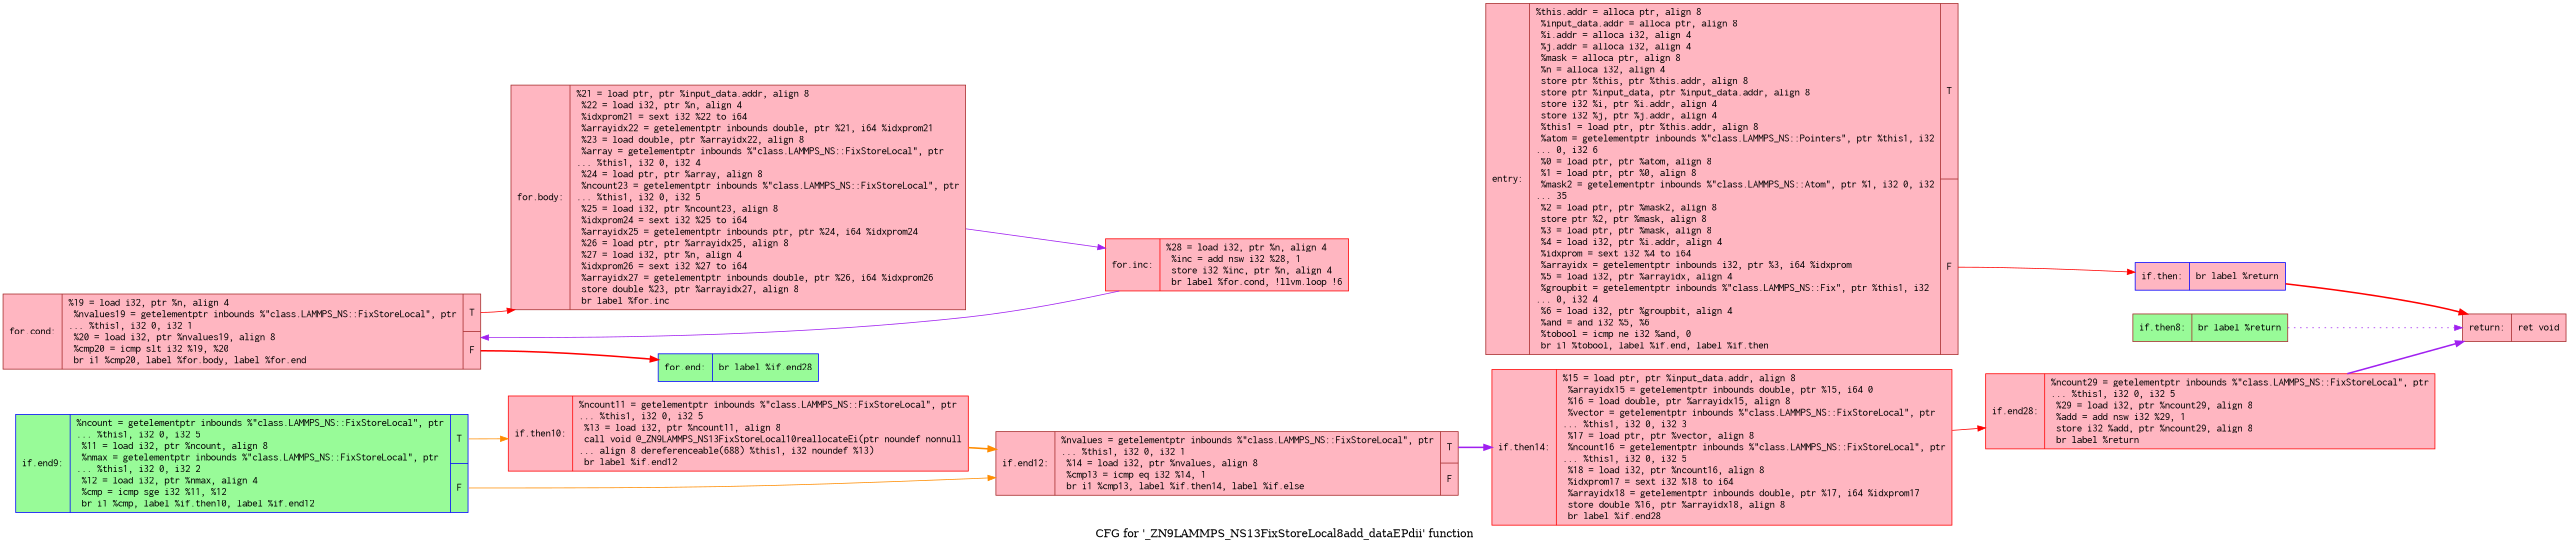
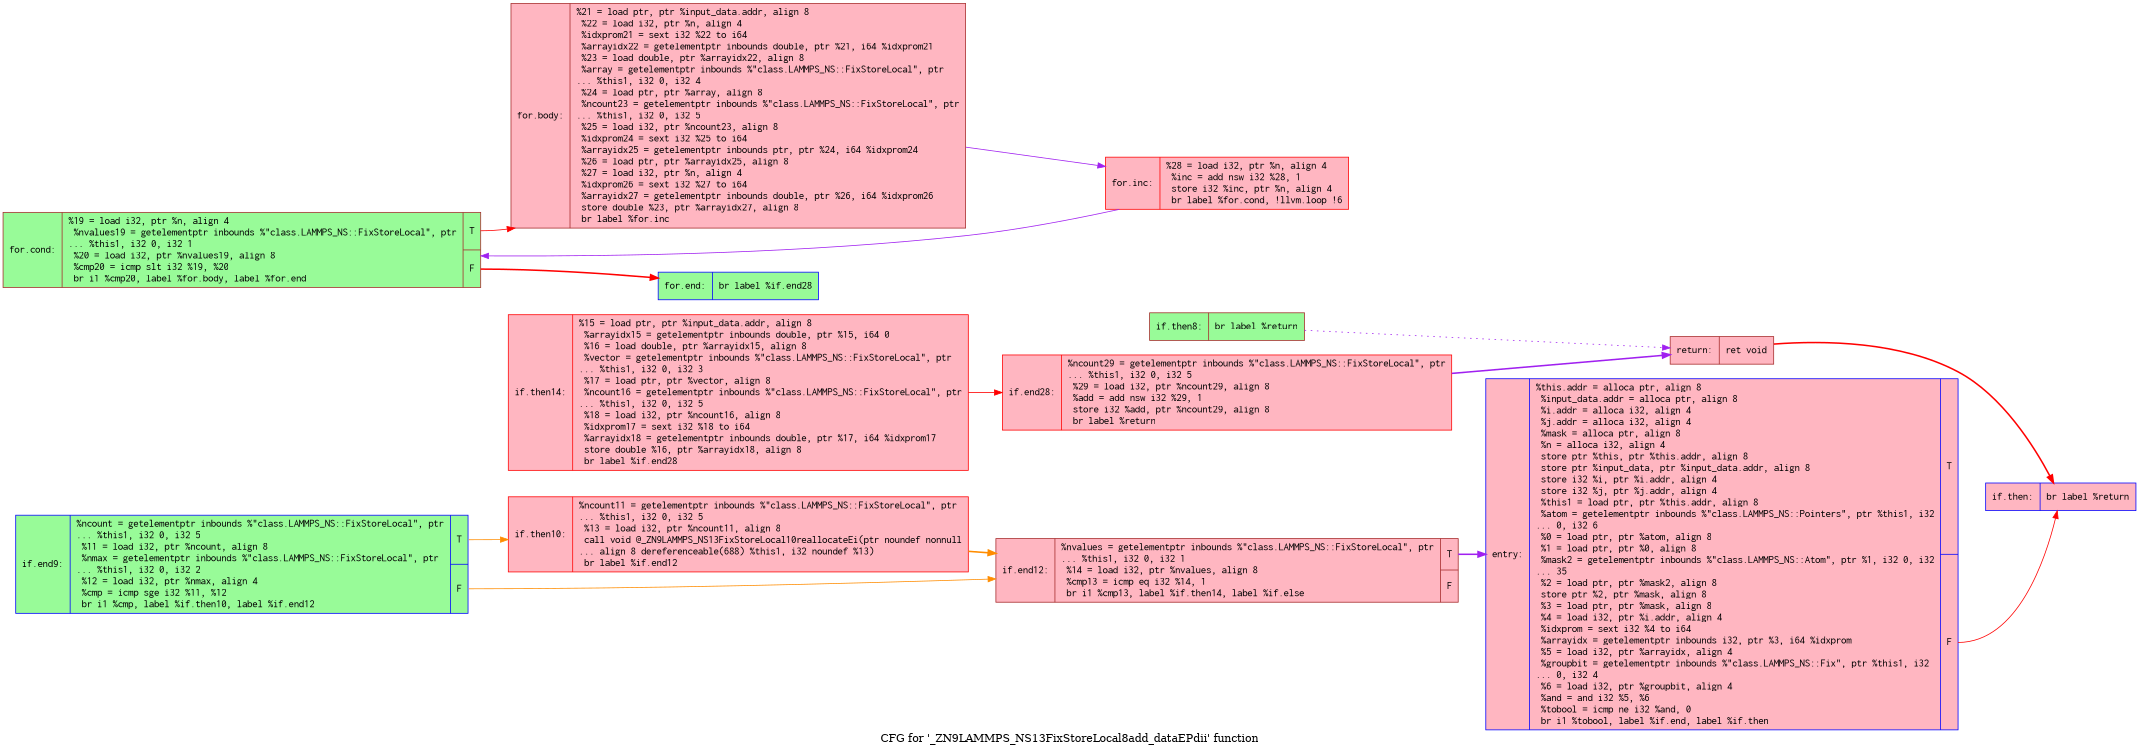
node "entry:": color brown -> blue
edge "if.then:" -> "return:": reversed
node "for.cond:": fillcolor lightpink -> palegreen
edge "if.end12:" -> "if.then14:": now "if.end12:" -> "entry:"
